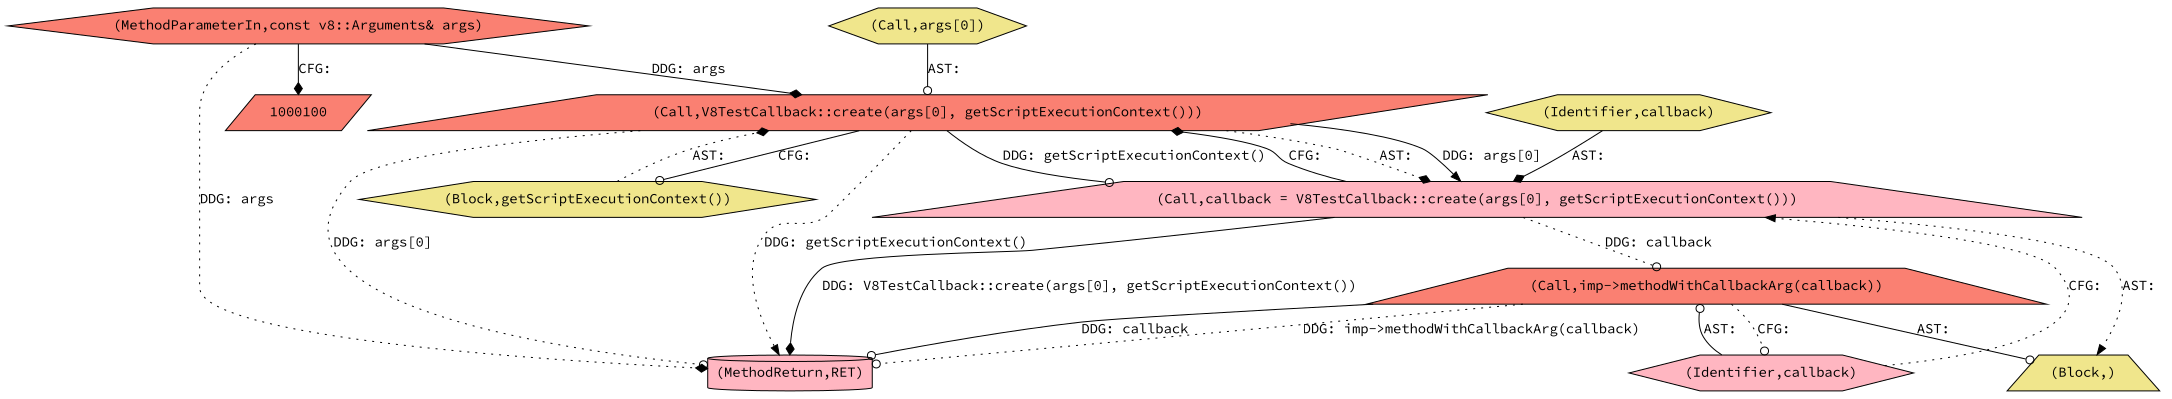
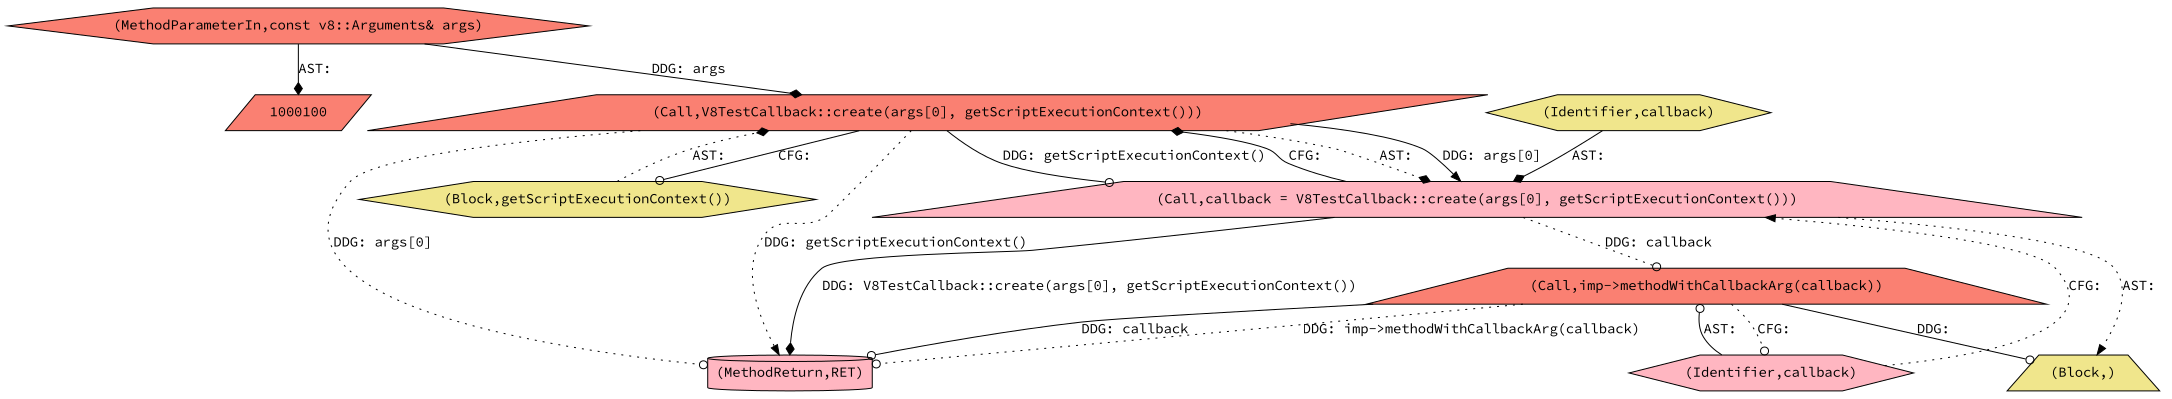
node "(Call,args[0])": removed
edge "(MethodParameterIn,const v8::Arguments& args)" -> "1000100": label "CFG: " -> "AST: "
edge "(Call,imp->methodWithCallbackArg(callback))" -> "(Block,)": label "AST: " -> "DDG: "
edge "(MethodParameterIn,const v8::Arguments& args)" -> "(MethodReturn,RET)": removed, label "DDG: args"
